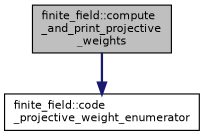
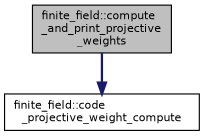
node "finite_field::code _projective_weight_enumerator": label "finite_field::code _projective_weight_enumerator" -> "finite_field::code _projective_weight_compute"
